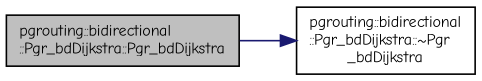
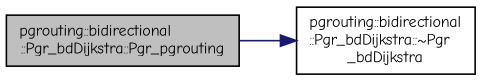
node "pgrouting::bidirectional ::Pgr_bdDijkstra::Pgr_bdDijkstra": label "pgrouting::bidirectional ::Pgr_bdDijkstra::Pgr_bdDijkstra" -> "pgrouting::bidirectional ::Pgr_bdDijkstra::Pgr_pgrouting"
